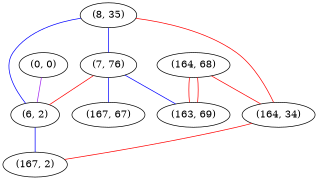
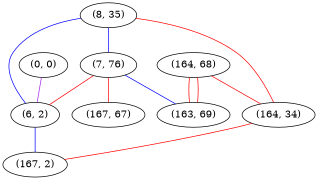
edge "(7, 76)" -- "(167, 67)": color blue -> red
